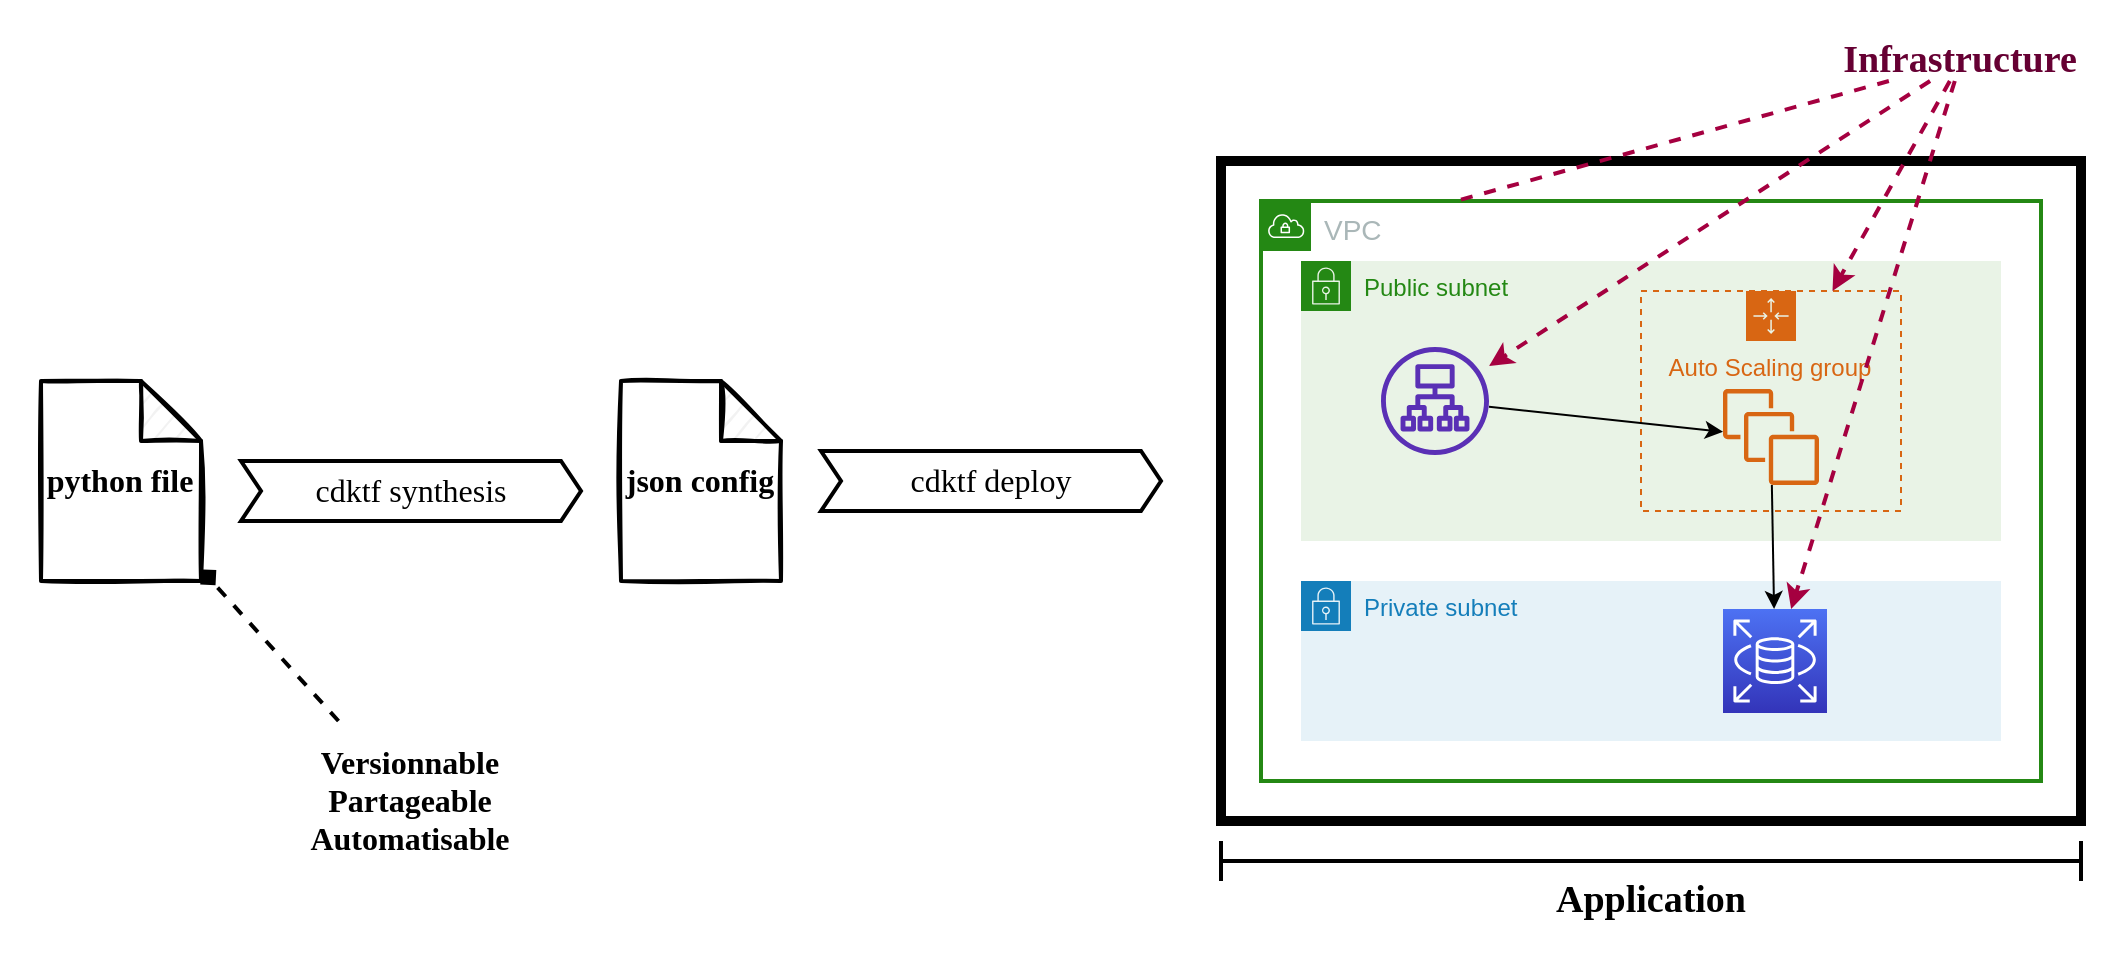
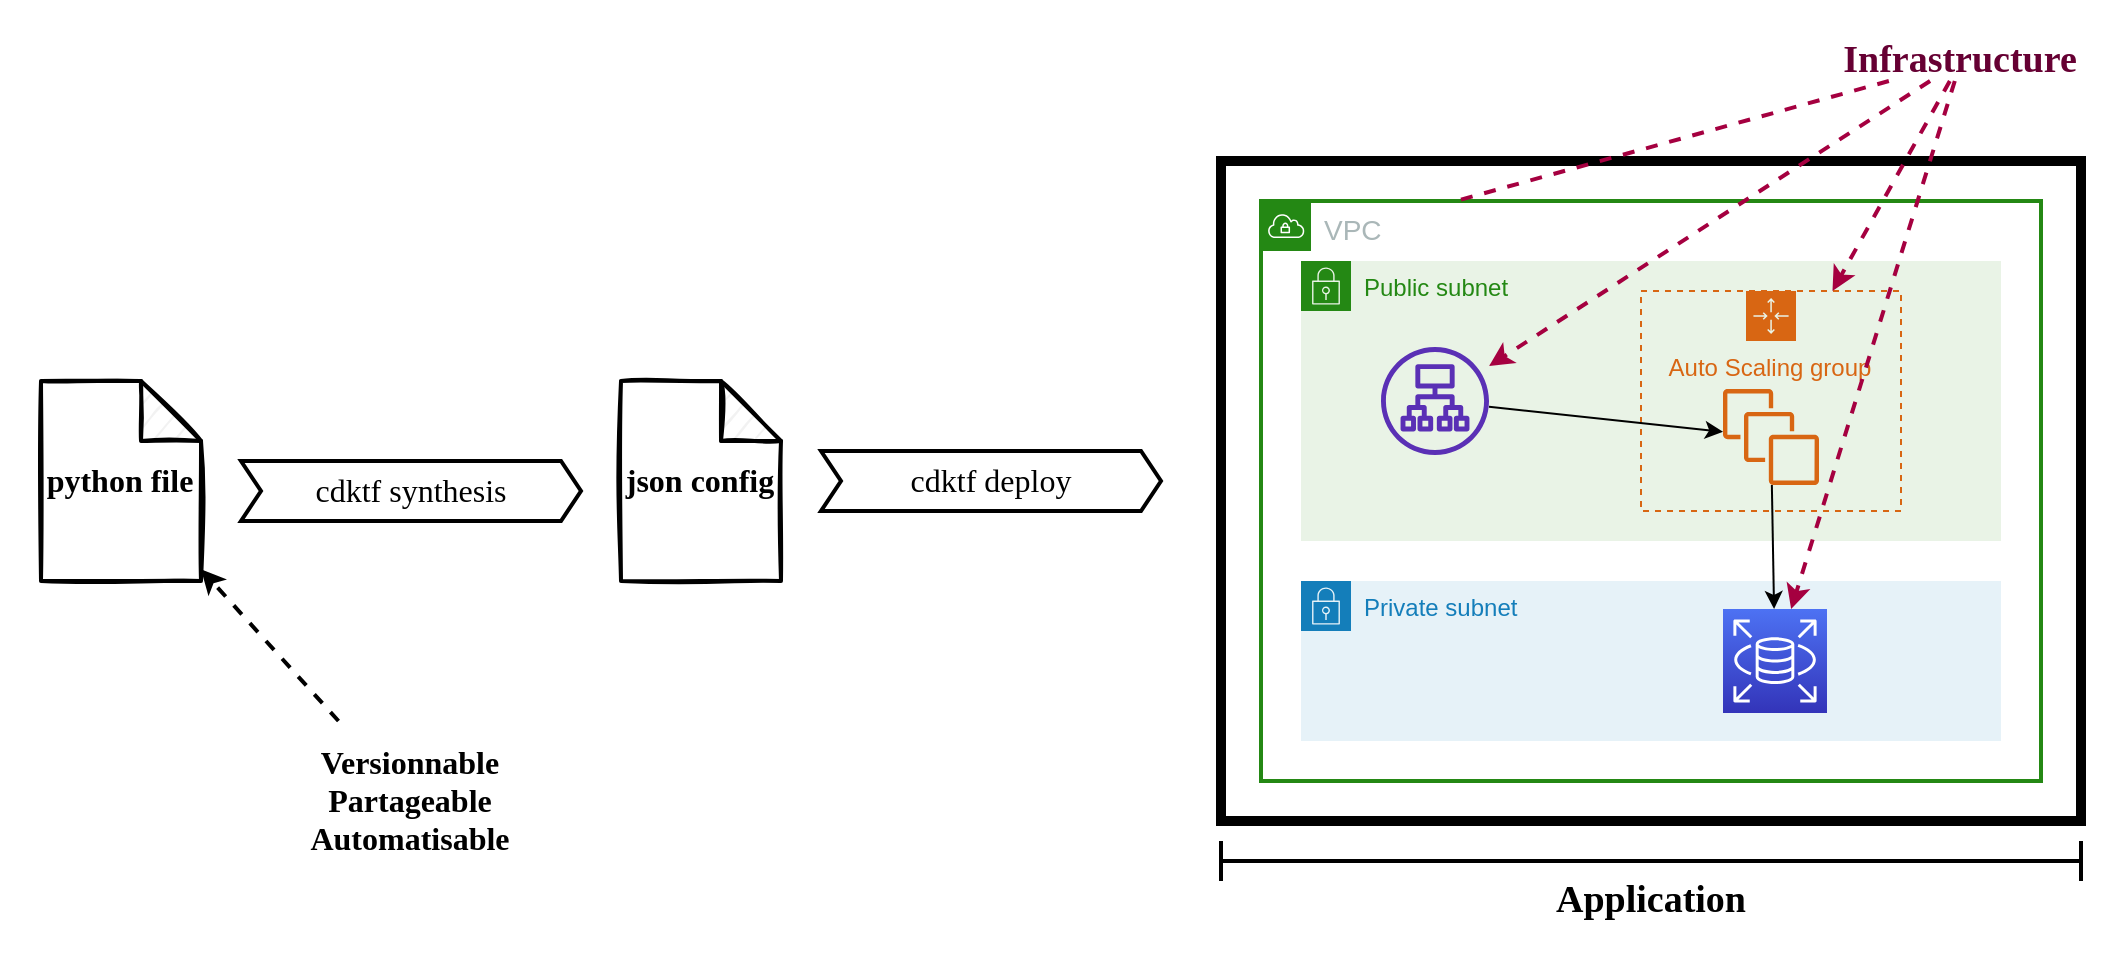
edge "Versionnable Partageable Automatisable" -> "python file": arrowhead diamond -> classic
